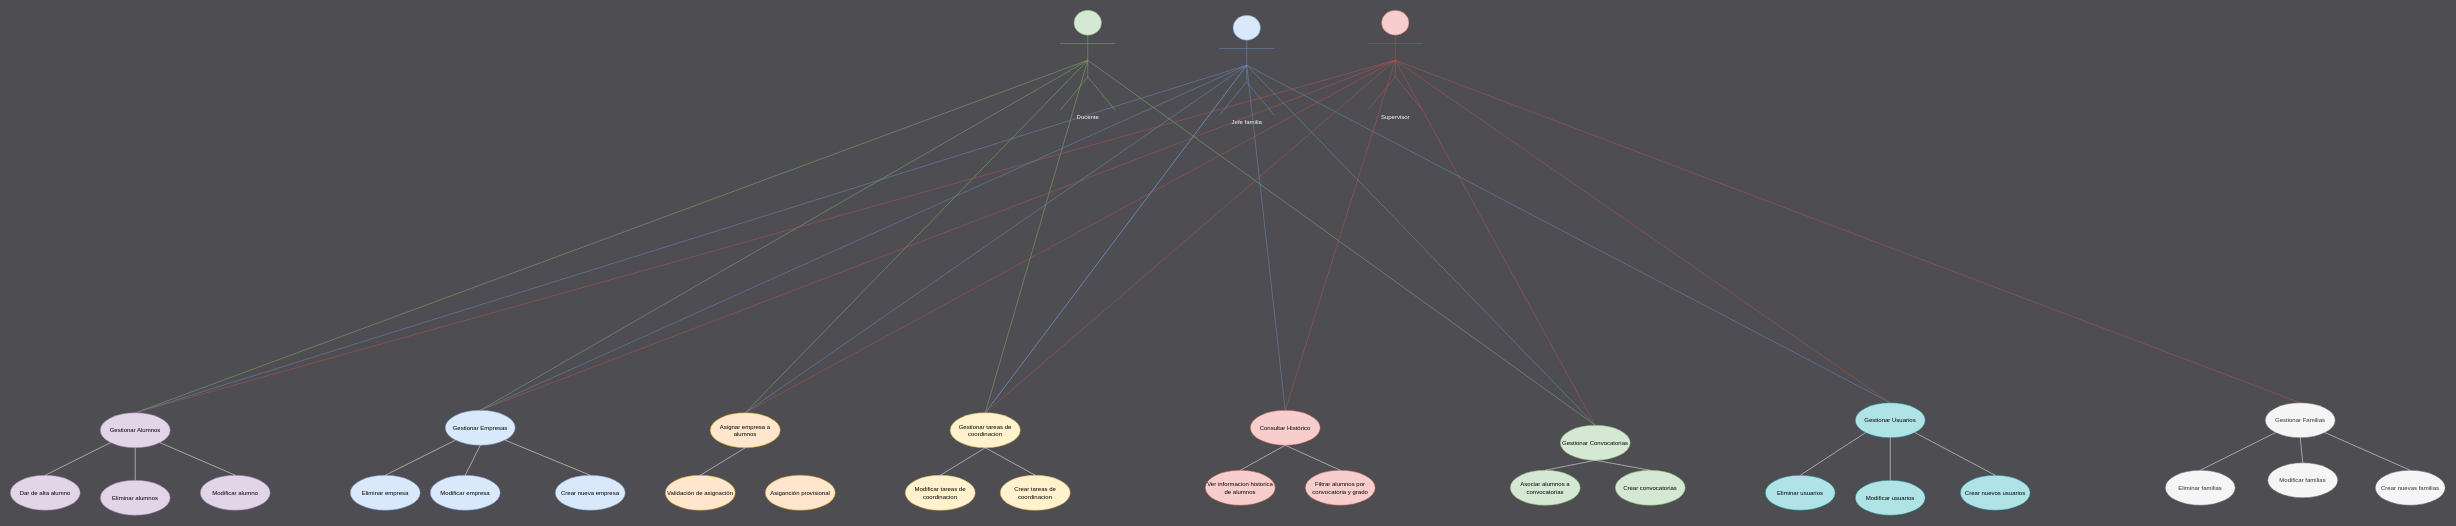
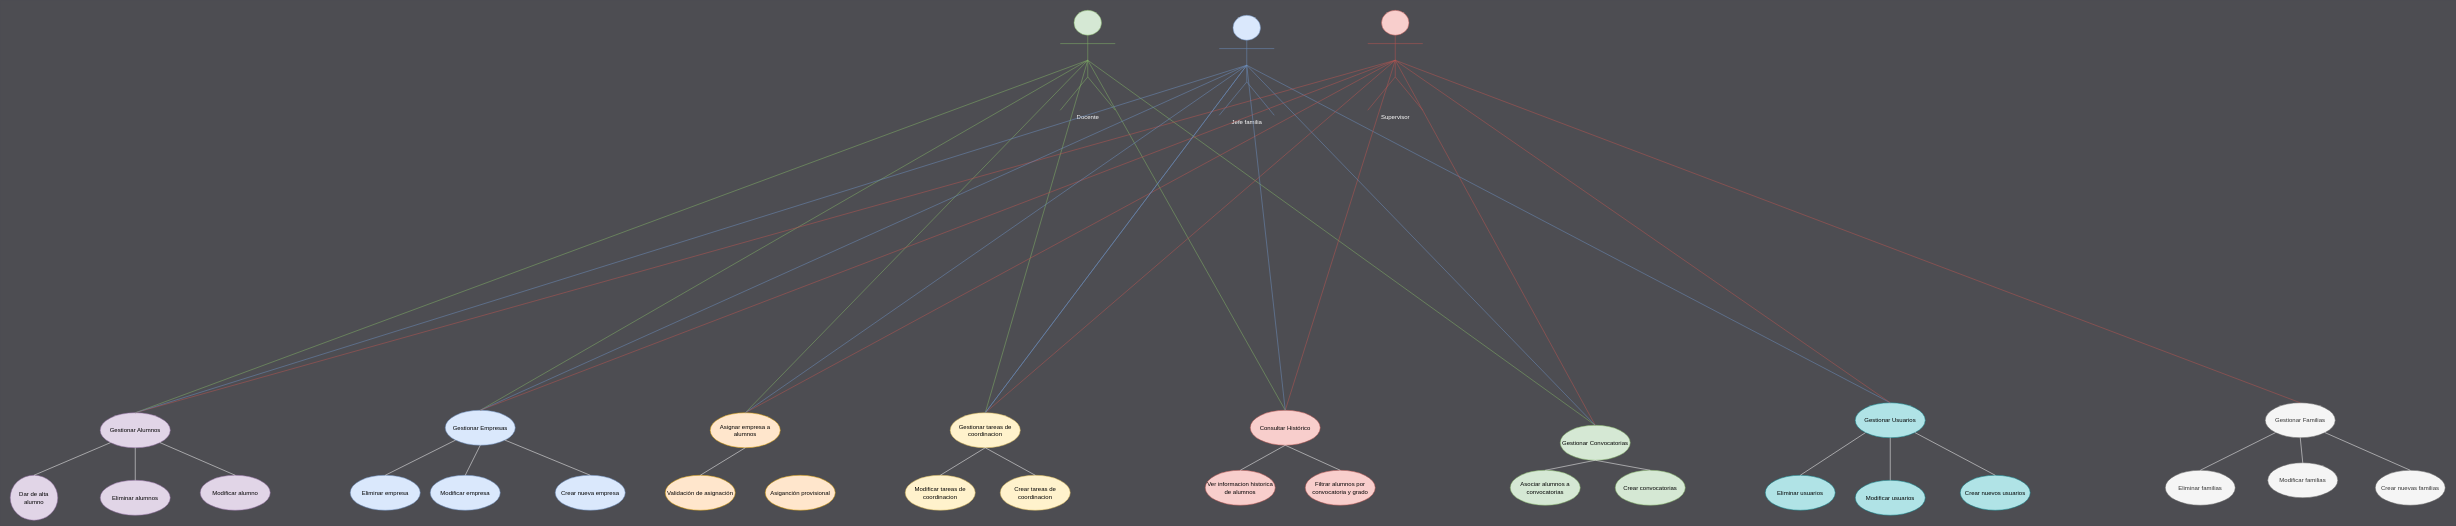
edge "Docente" -- "Consultar Histórico": added
node "Dar de alta alumno": size 70x35 -> 48x45
